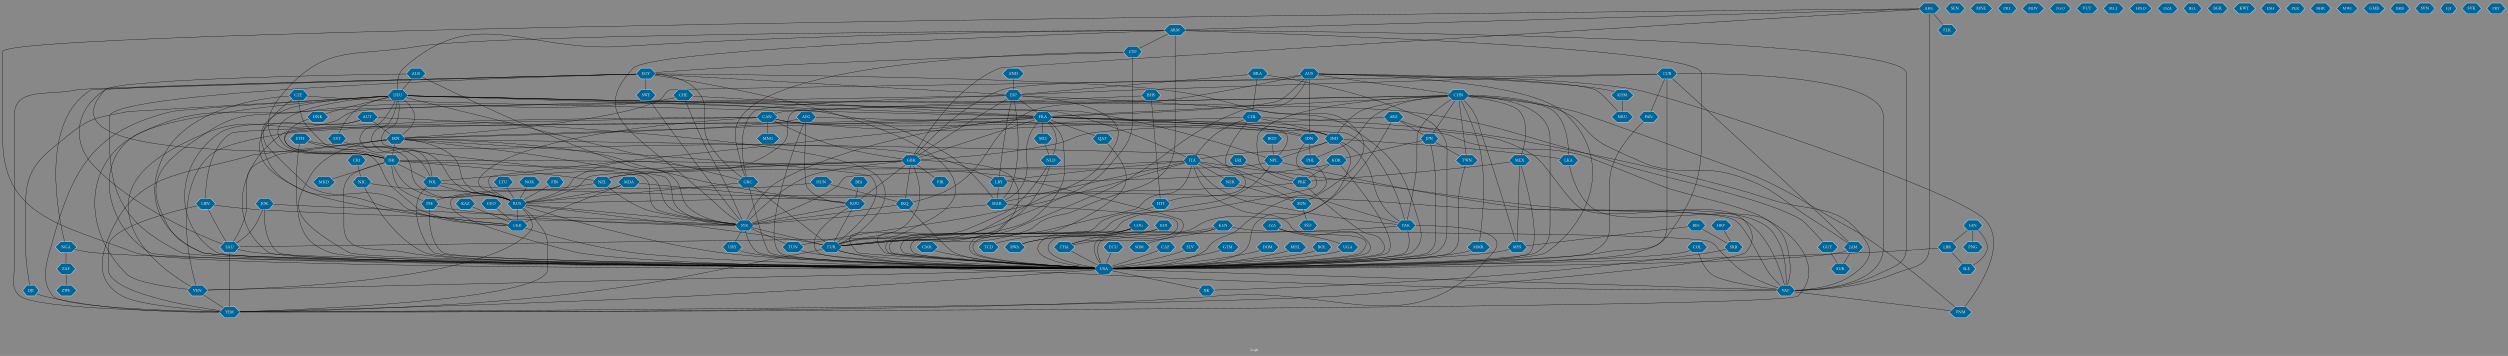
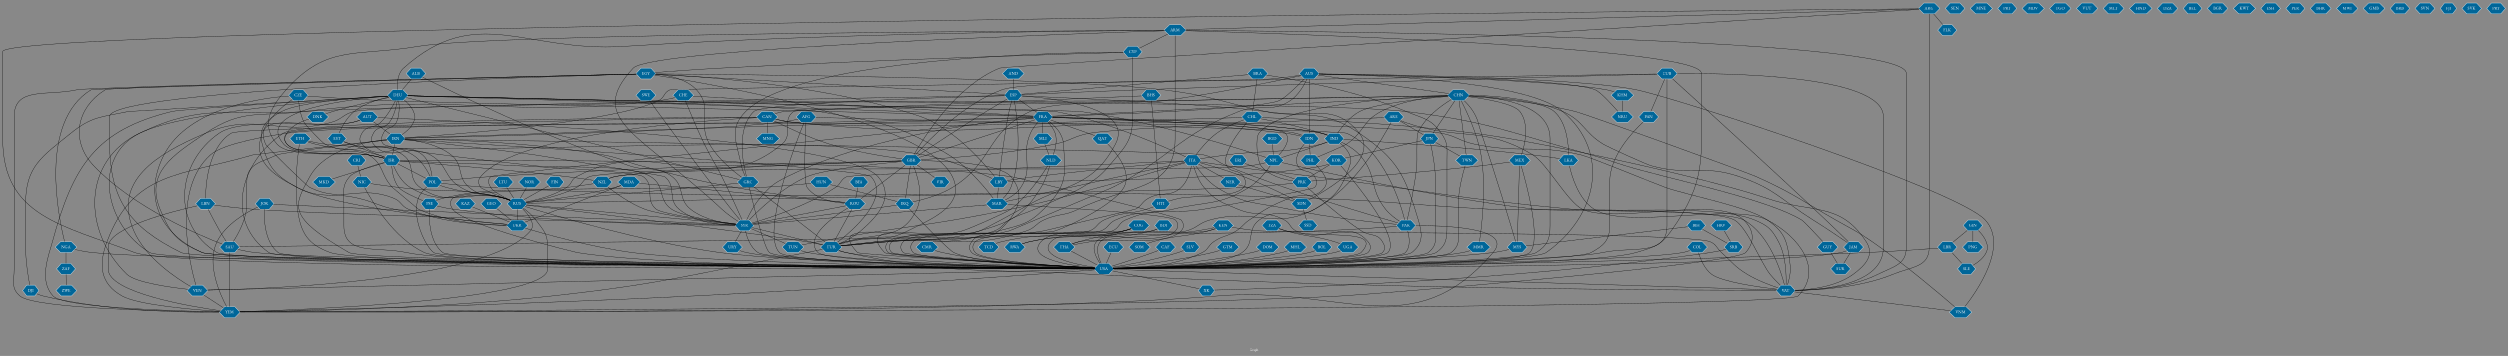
edge "EGY" -- "SWE": now "EGY" -- "LBY"
edge "ALB" -- "ISR": now "EST" -- "ISR"
edge "JOR" -- "SAU": now "JOR" -- "YEM"
